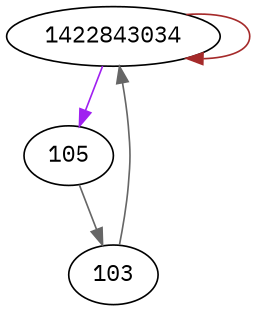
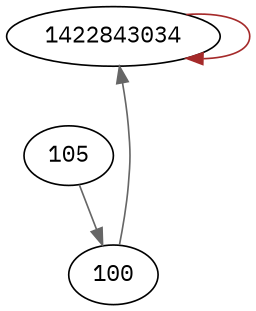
edge "1422843034" -> "105": removed
node "103": label "103" -> "100"
